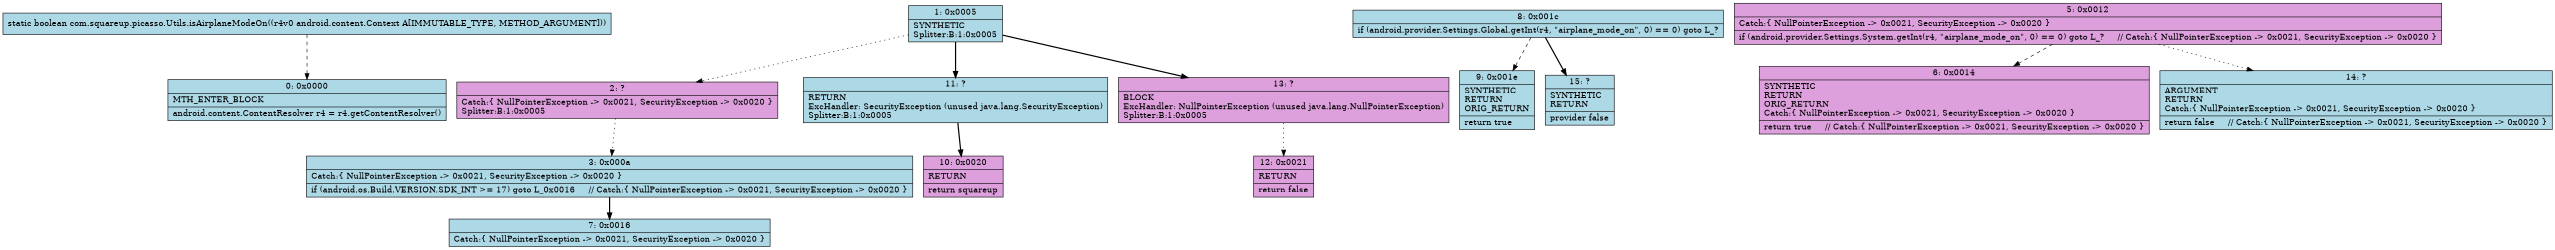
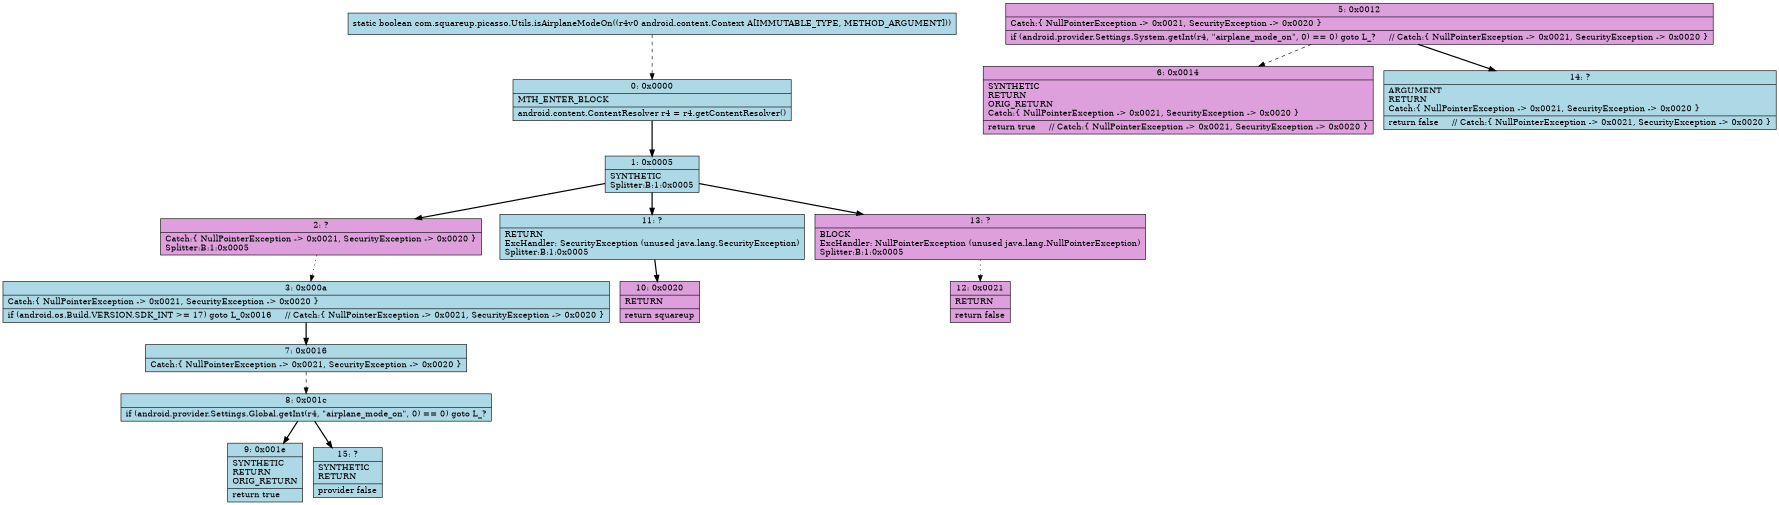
edge "8: 0x001c" -> "9: 0x001e": style dashed -> bold
edge "5: 0x0012" -> "14: ?": style dotted -> bold
edge "1: 0x0005" -> "2: ?": style dotted -> bold
edge "0: 0x0000" -> "1: 0x0005": added
edge "7: 0x0016" -> "8: 0x001c": added
